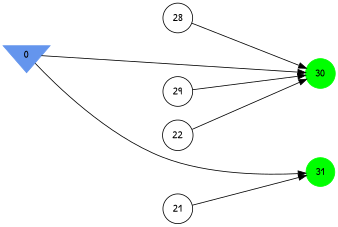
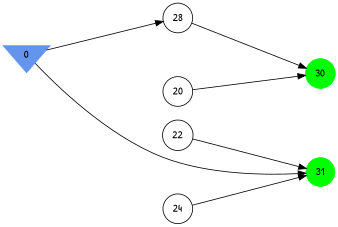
edge "0" -> "30": now "0" -> "28"
node "29": label "29" -> "20"
edge "22" -> "30": now "22" -> "31"
node "21": label "21" -> "24"
